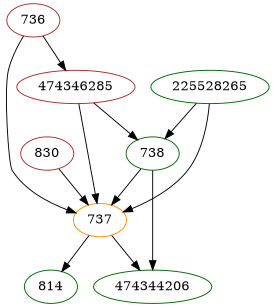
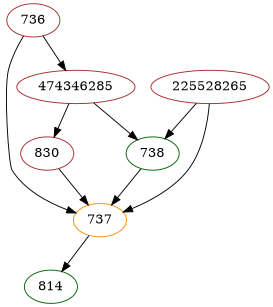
node "225528265": color darkgreen -> brown
edge "474346285" -> "737": now "474346285" -> "830"
node "474344206": removed
